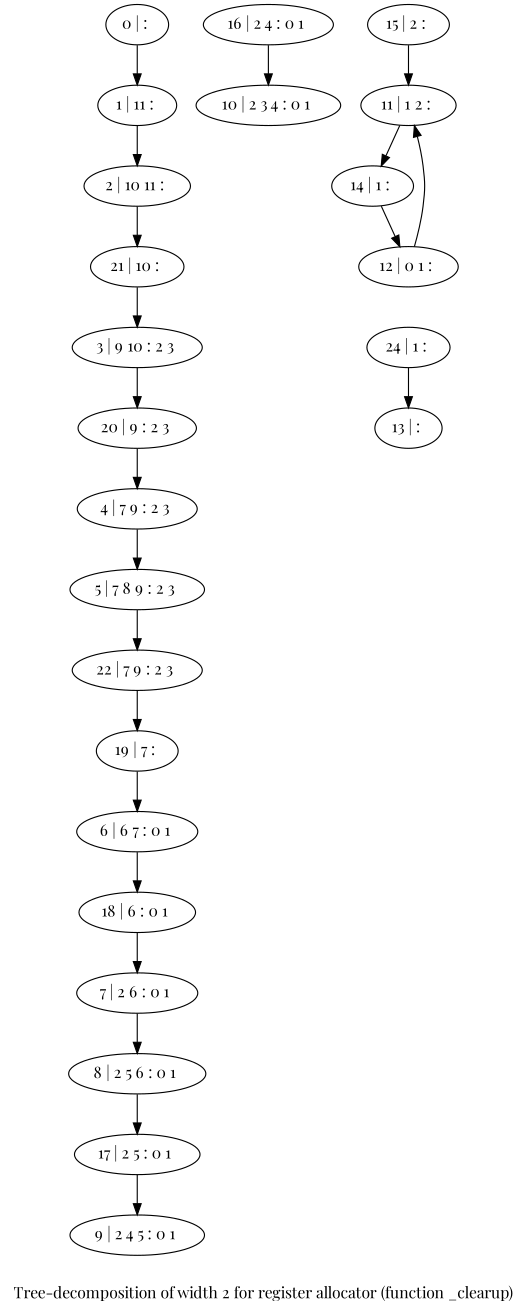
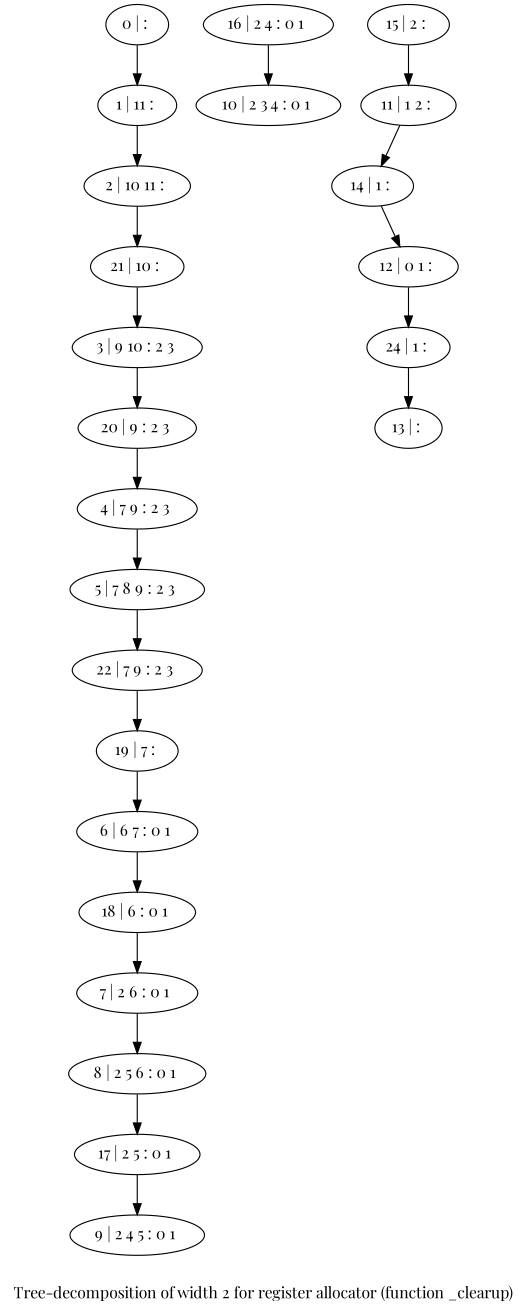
edge "12 | 0 1 :" -> "11 | 1 2 :": now "12 | 0 1 :" -> "24 | 1 :"
